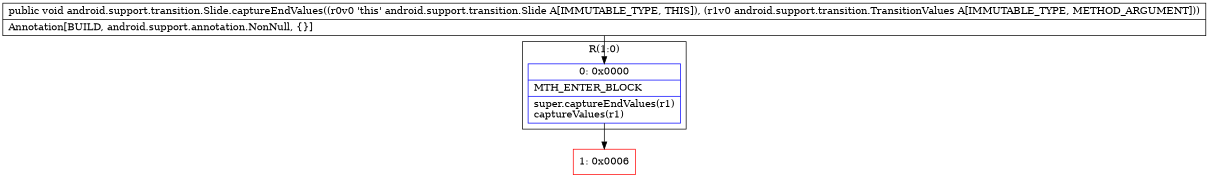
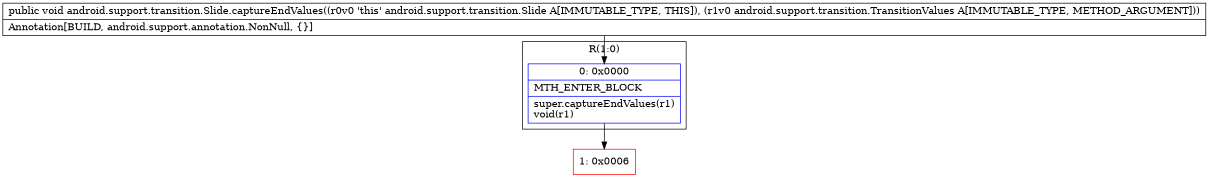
node "0: 0x0000": text "captureValues(r1)" -> "void(r1)"
